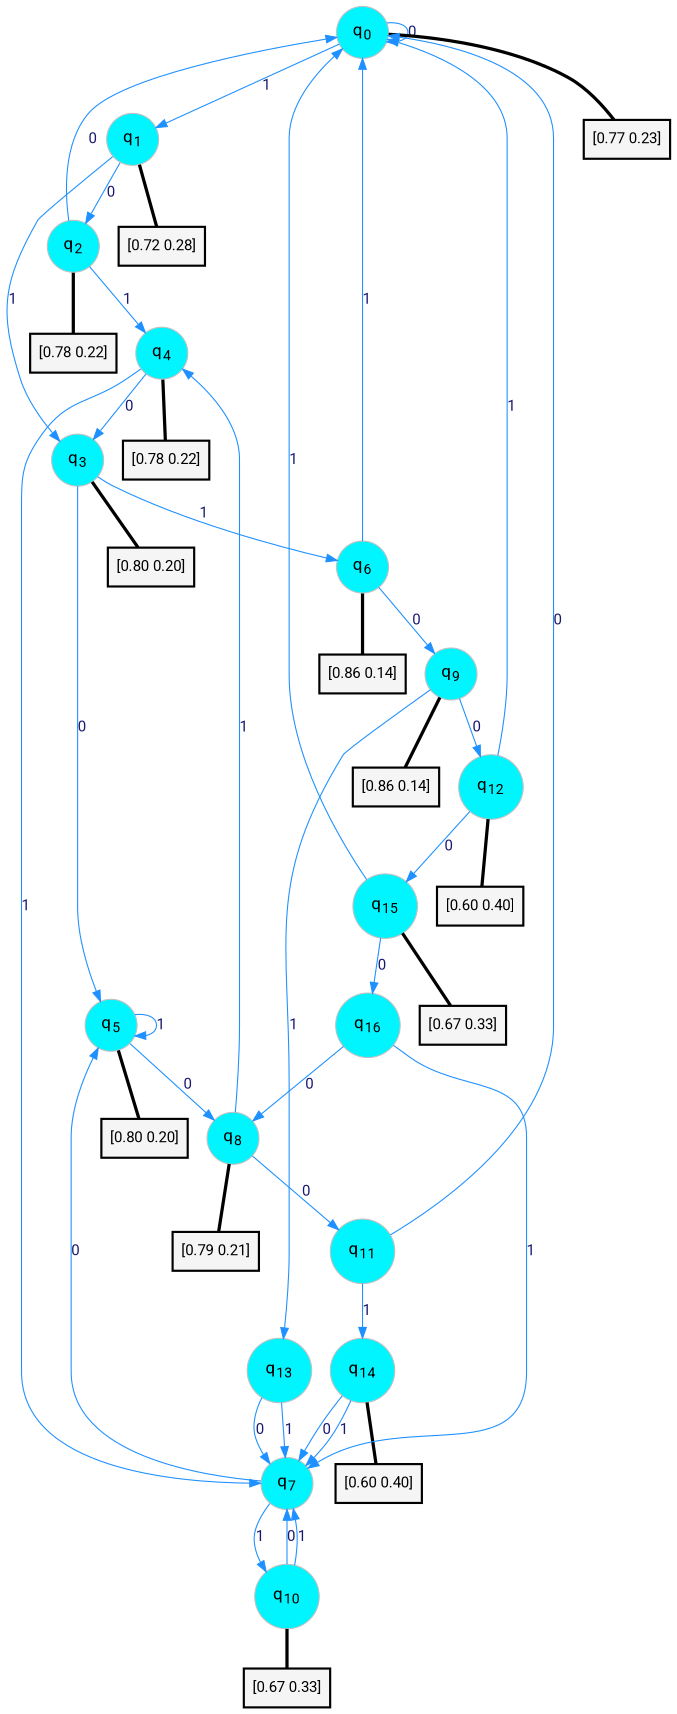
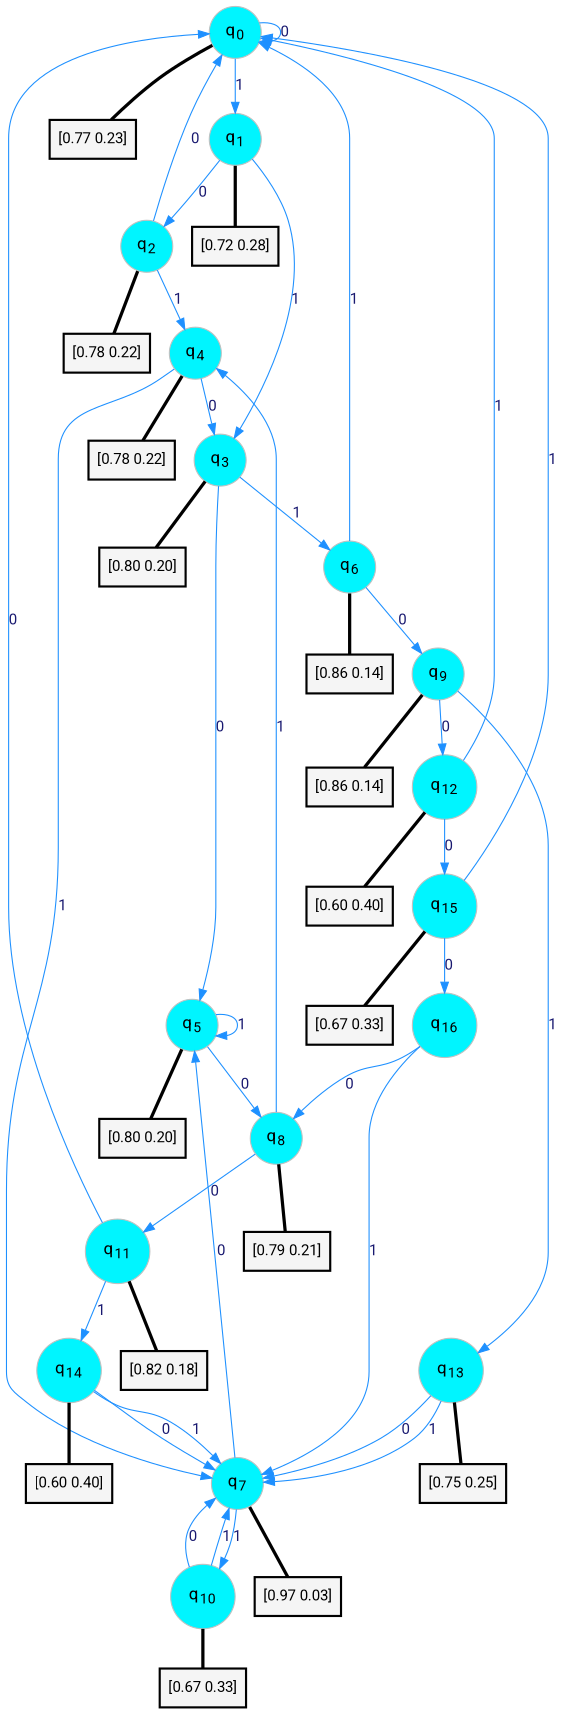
node "[0.82 0.18]": added
node "[0.75 0.25]": added
node "[0.97 0.03]": added
